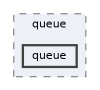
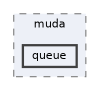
cluster "queue": label "queue" -> "muda"
